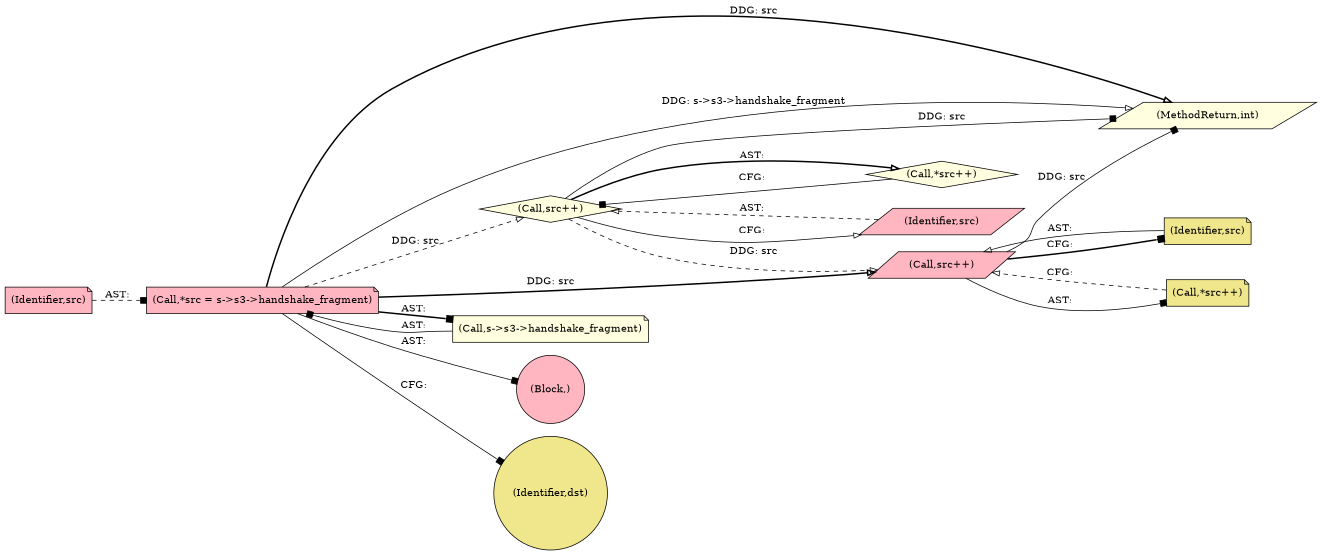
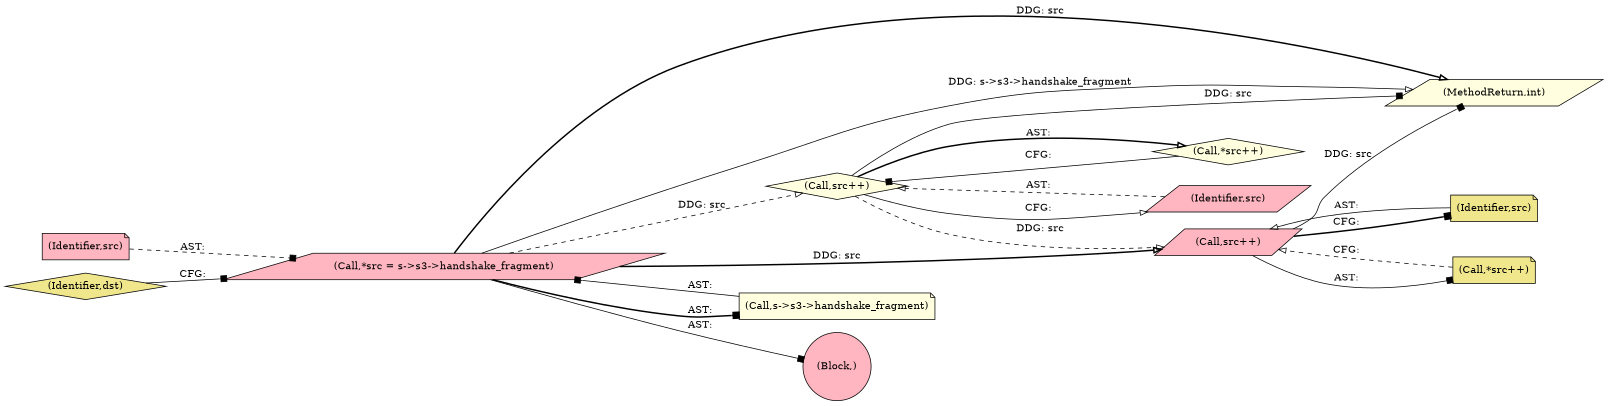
node "(Call,*src = s->s3->handshake_fragment)": shape note -> parallelogram
edge "(Call,*src = s->s3->handshake_fragment)" -> "(Identifier,dst)": reversed
node "(Identifier,dst)": shape circle -> diamond
